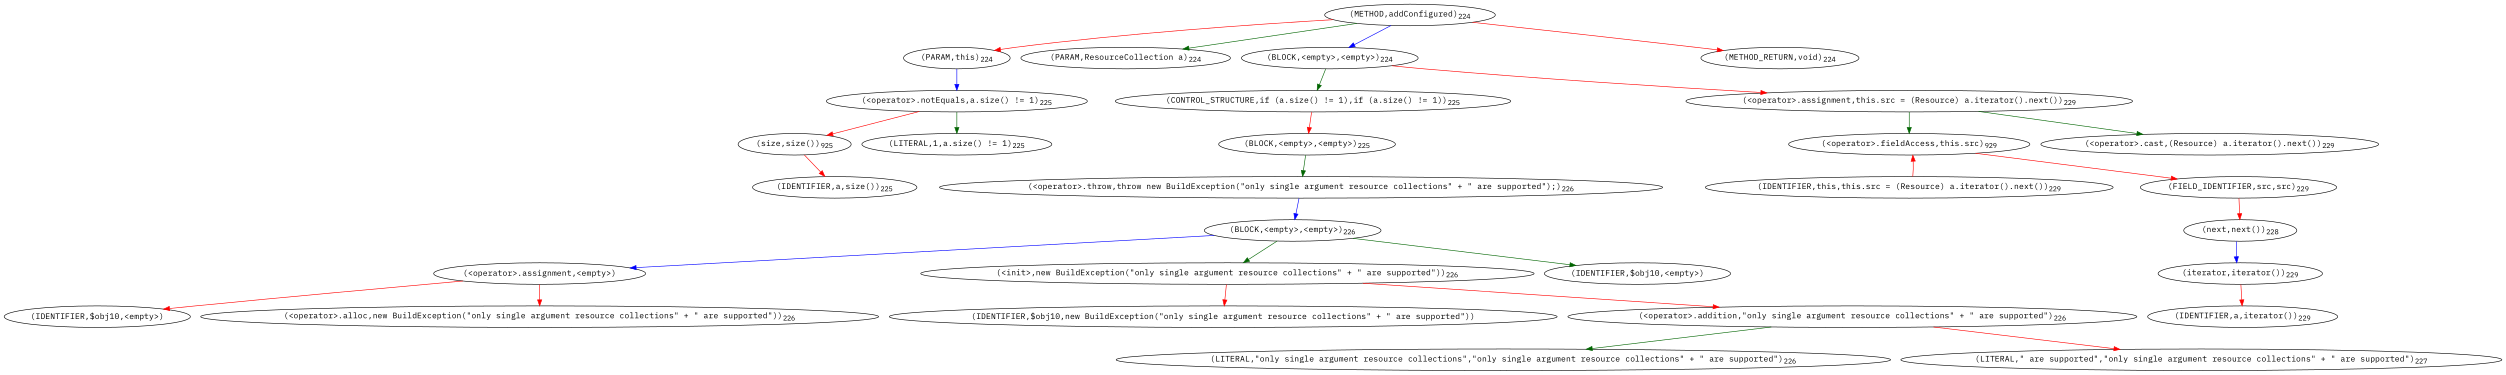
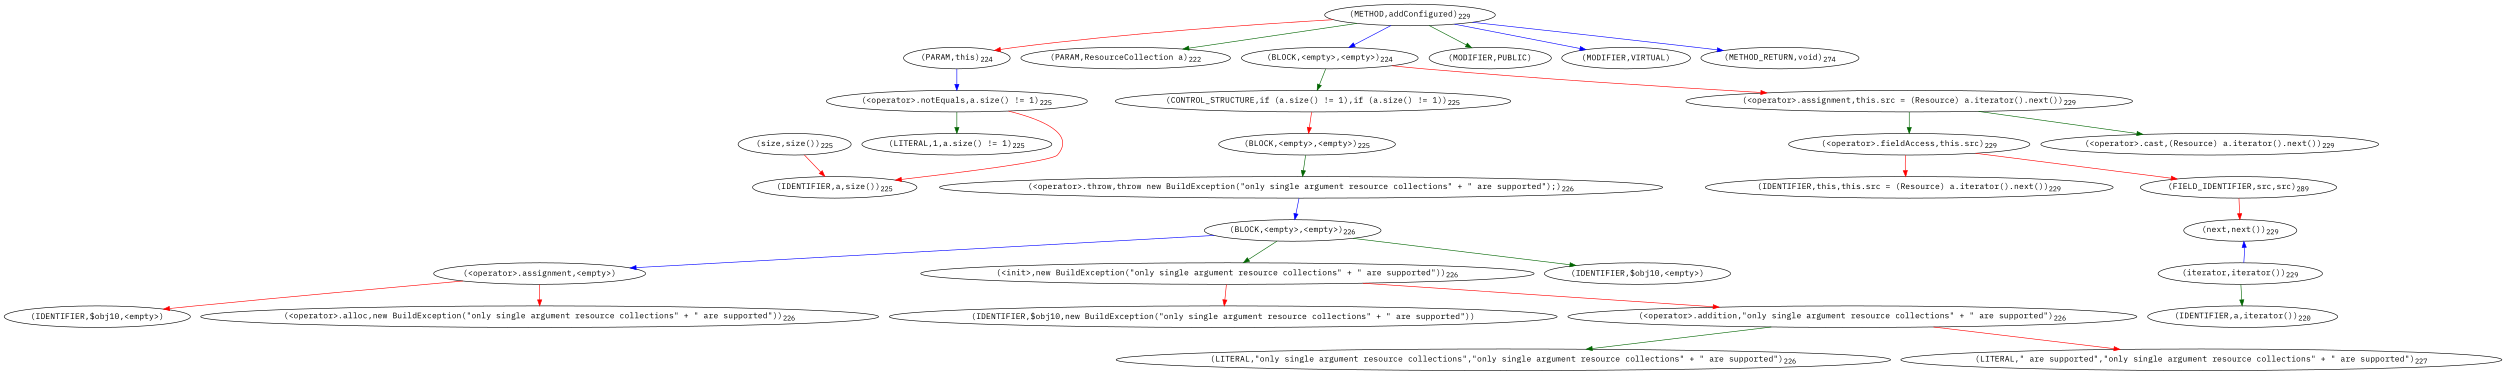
node "(METHOD,addConfigured)": text "224" -> "229"
edge "(METHOD,addConfigured)" -> "(METHOD_RETURN,void)": color red -> blue
node "(PARAM,ResourceCollection a)": text "224" -> "222"
node "(METHOD_RETURN,void)": text "224" -> "274"
node "(MODIFIER,PUBLIC)": added
node "(MODIFIER,VIRTUAL)": added
edge "(<operator>.notEquals,a.size() != 1)" -> "(size,size())": now "(<operator>.notEquals,a.size() != 1)" -> "(IDENTIFIER,a,size())"
node "(size,size())": text "925" -> "225"
node "(<operator>.fieldAccess,this.src)": text "929" -> "229"
edge "(IDENTIFIER,this,this.src = (Resource) a.iterator().next())" -> "(<operator>.fieldAccess,this.src)": reversed
node "(FIELD_IDENTIFIER,src,src)": text "229" -> "289"
node "(next,next())": text "228" -> "229"
edge "(next,next())" -> "(iterator,iterator())": reversed
edge "(iterator,iterator())" -> "(IDENTIFIER,a,iterator())": color red -> darkgreen
node "(IDENTIFIER,a,iterator())": text "229" -> "220"
